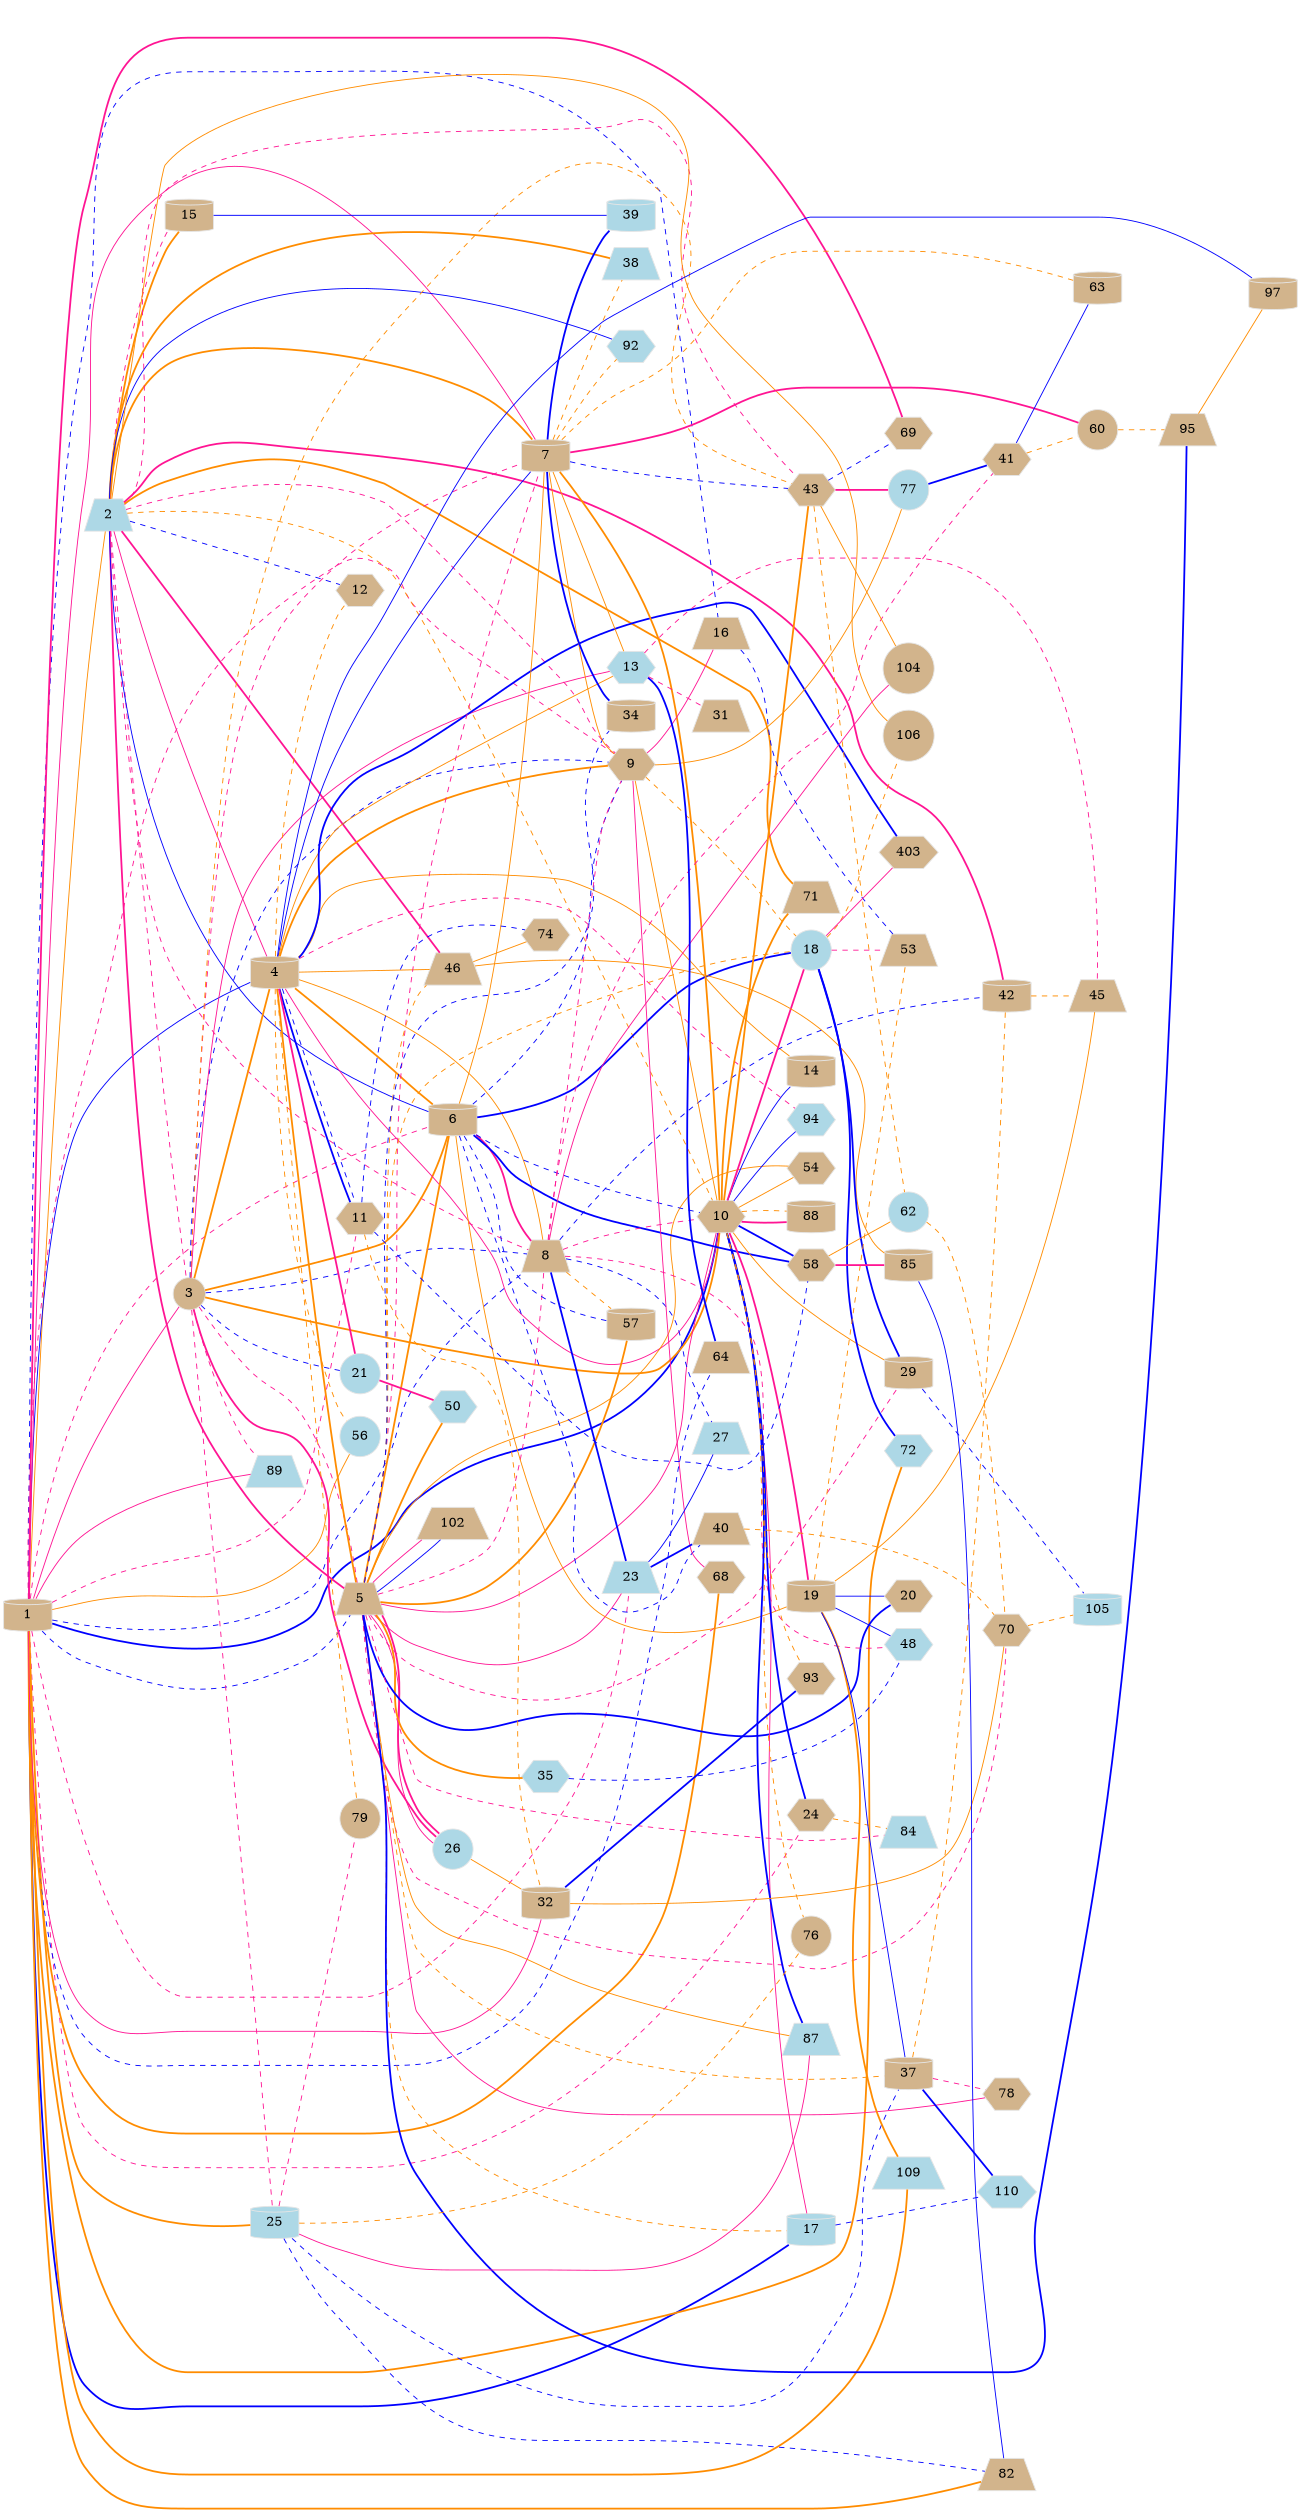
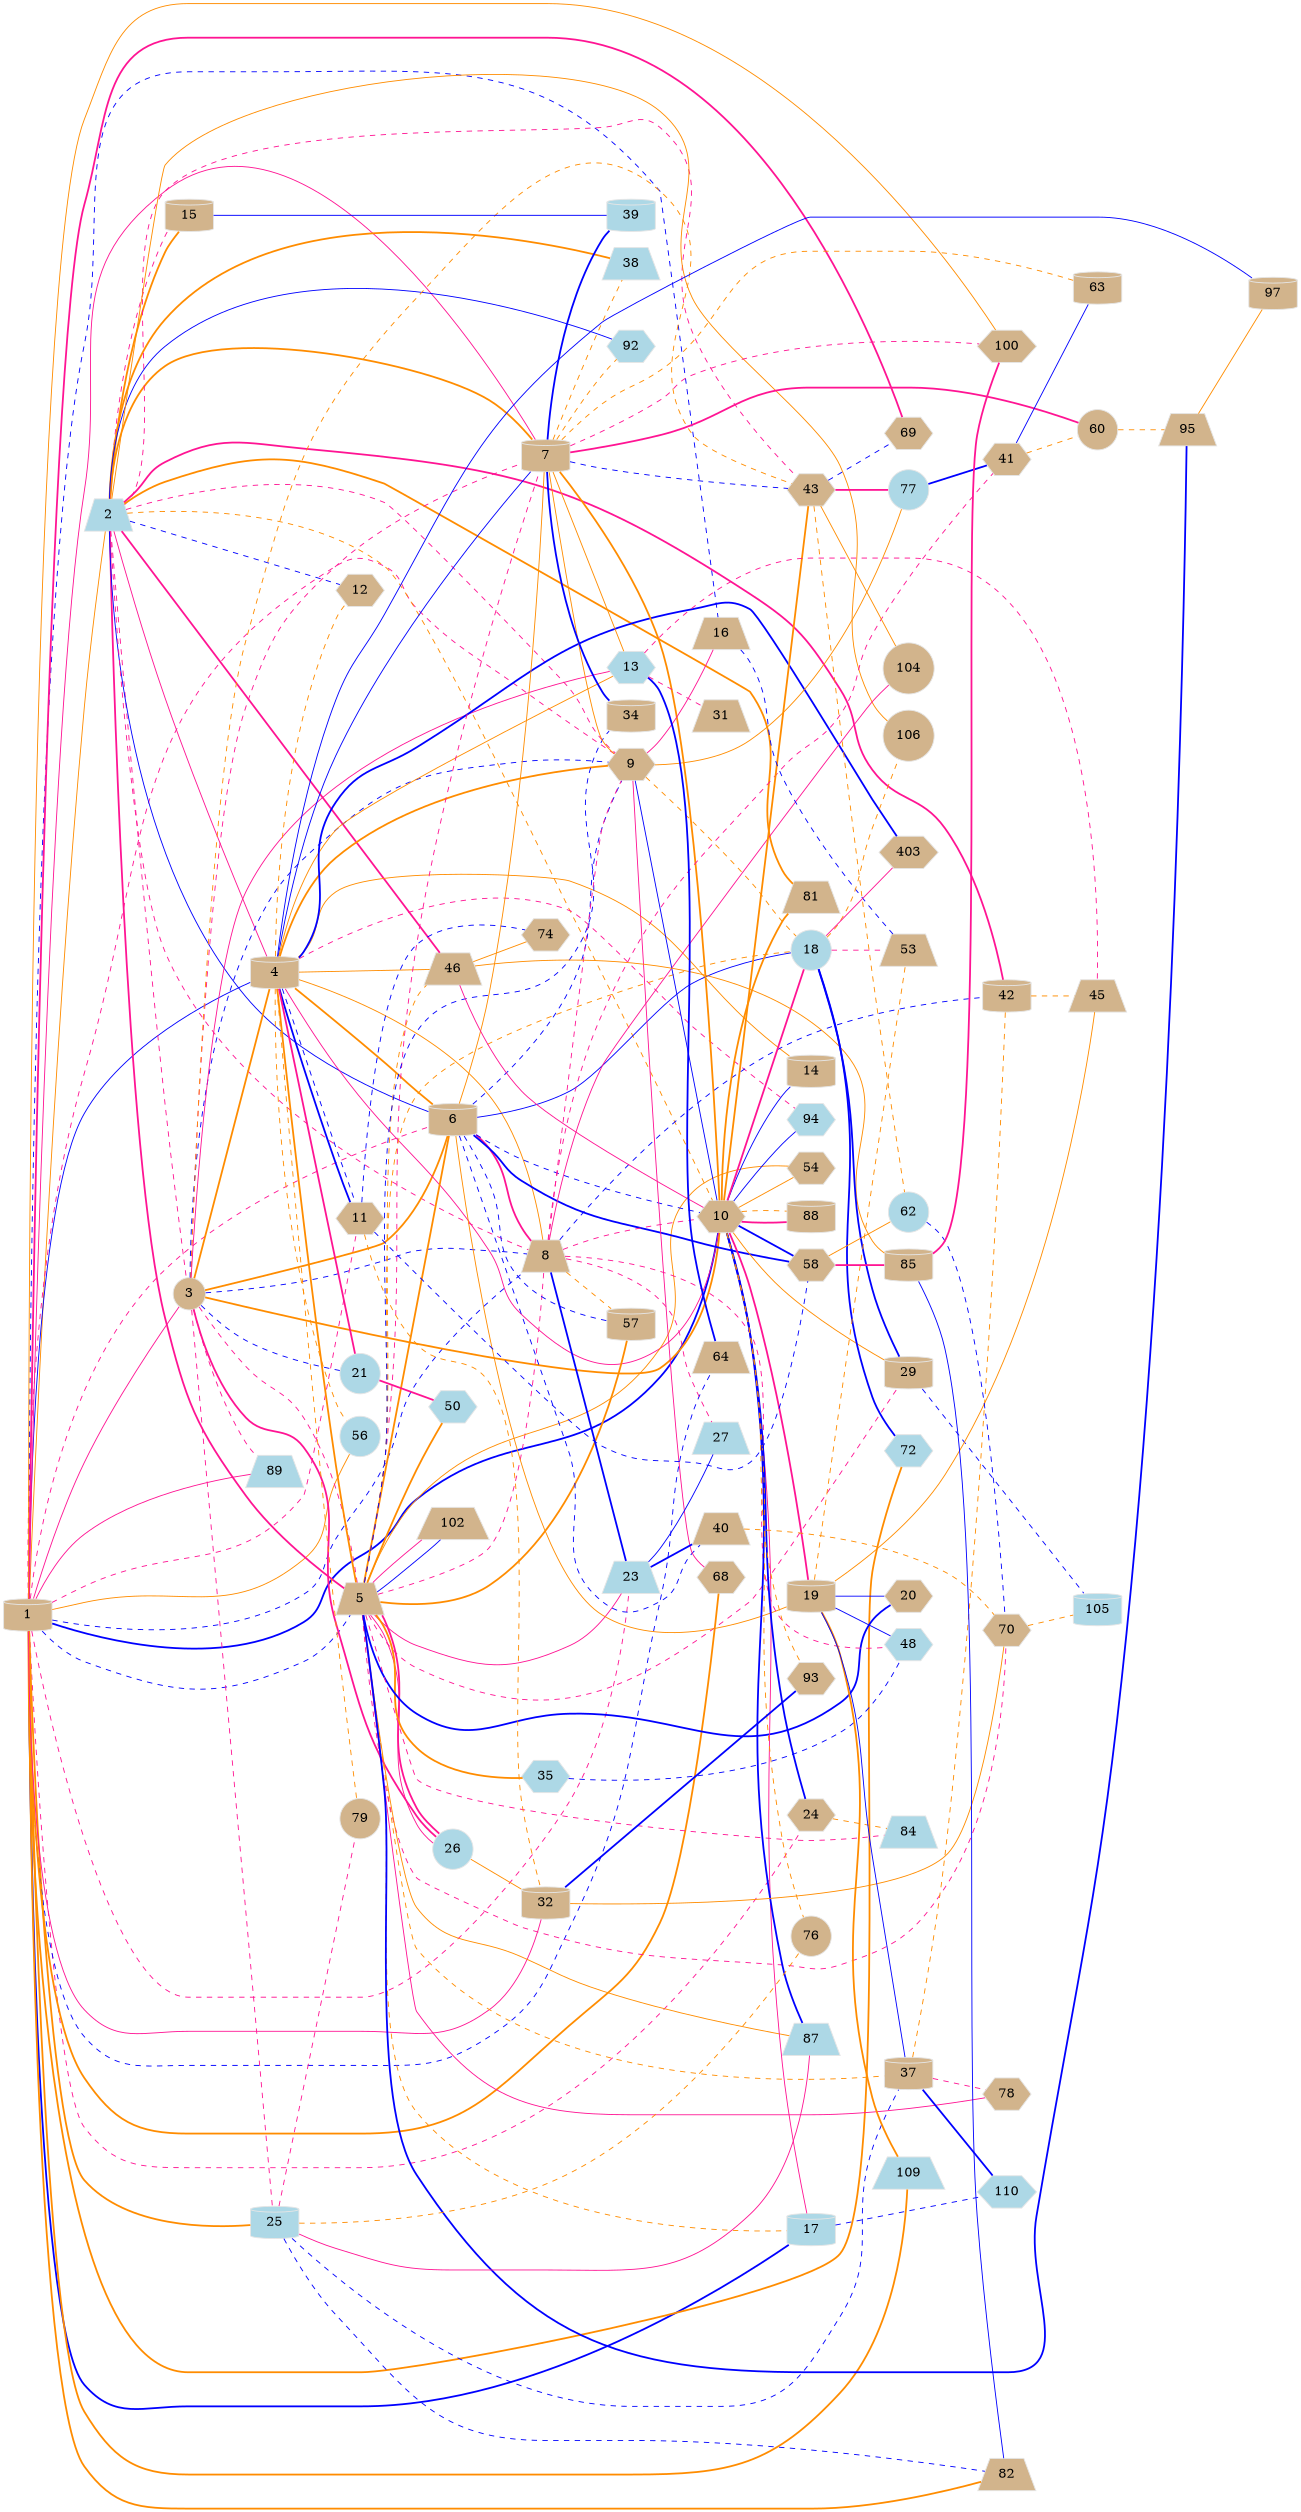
node "100": added
node "71": label "71" -> "81"
edge "9" -- "10": color darkorange -> blue
edge "18" -- "6": style bold -> solid
edge "8" -- "27": color blue -> deeppink
edge "62" -- "70": color darkorange -> blue
edge "10" -- "5": now "10" -- "46"
